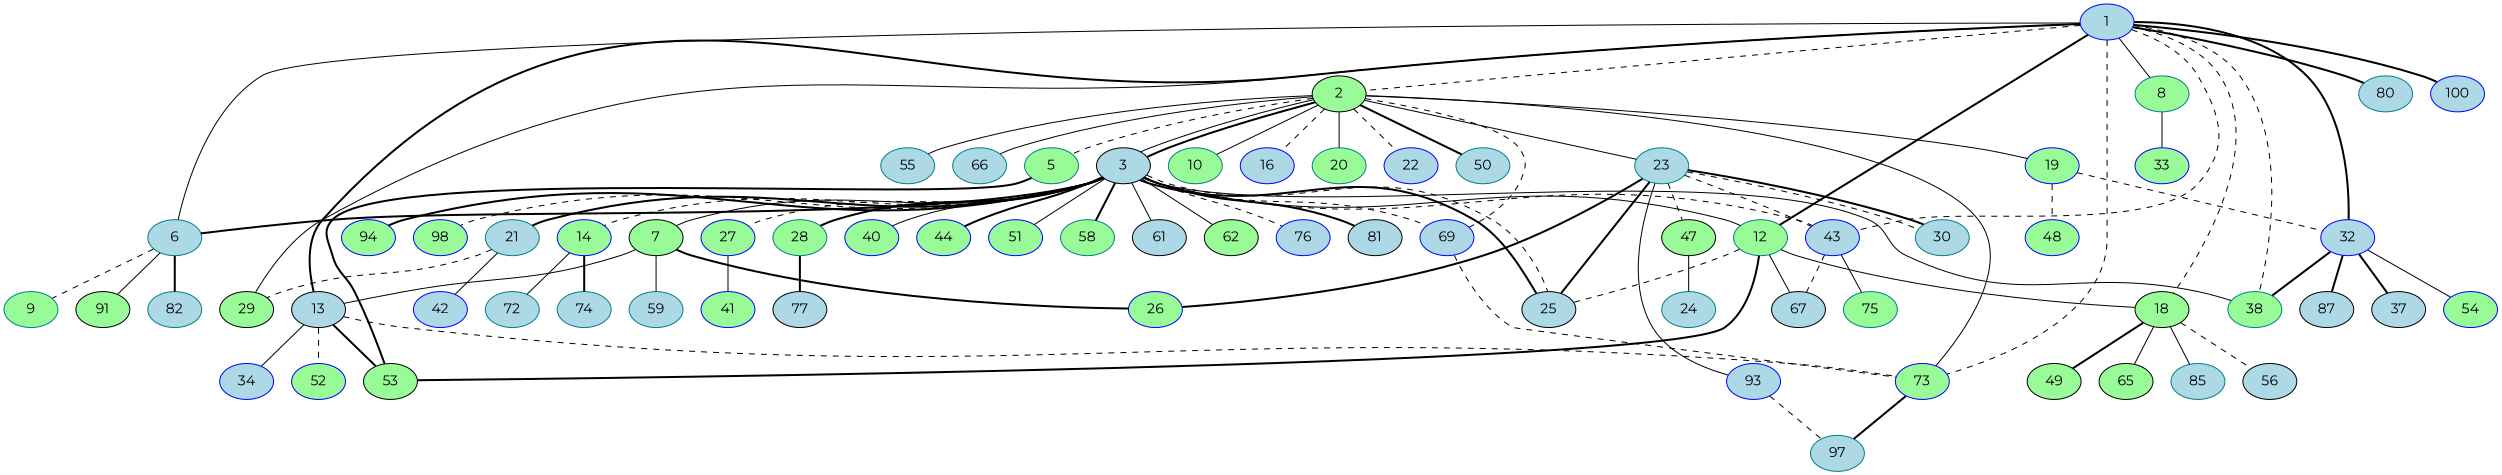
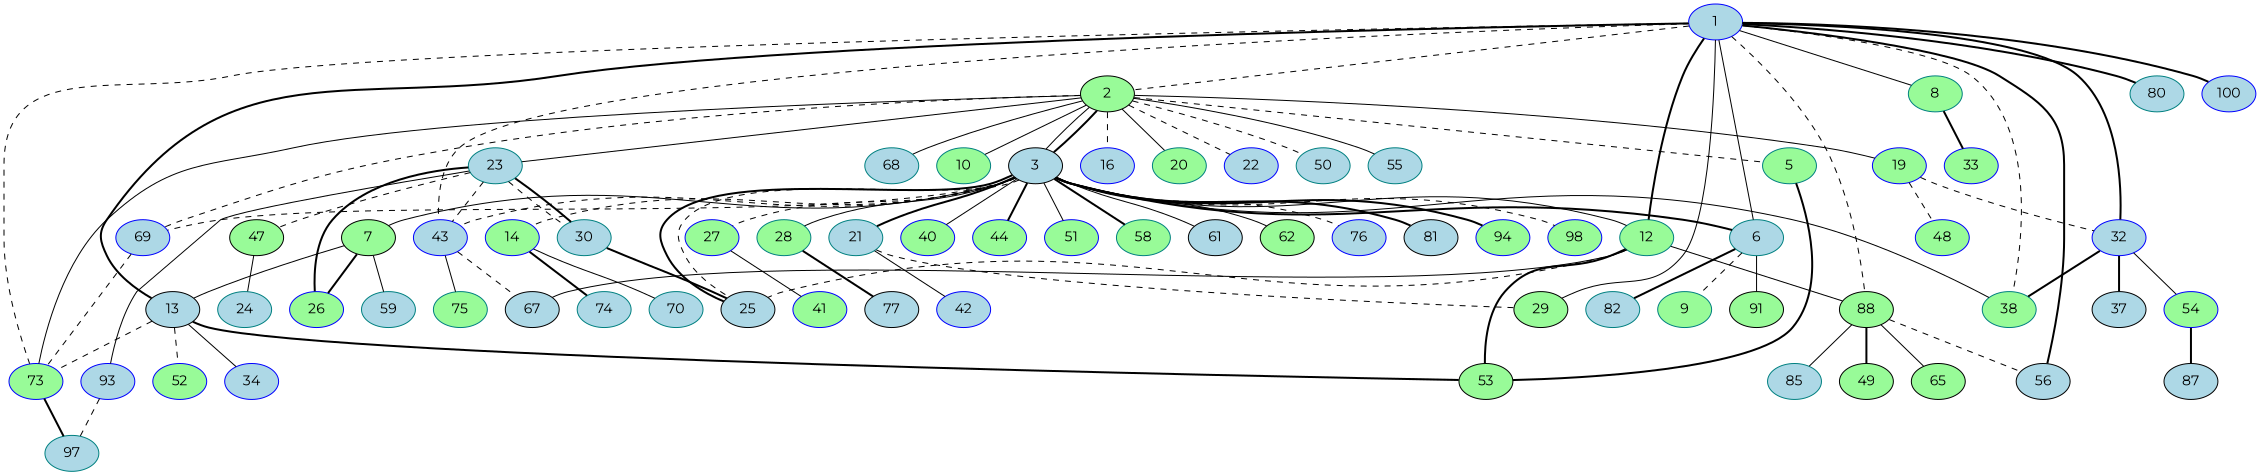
edge "1" -- "56": added
edge "2" -- "50": style bold -> dashed
edge "8" -- "33": style solid -> bold
node "66": label "66" -> "68"
edge "3" -- "28": style bold -> solid
edge "23" -- "25": now "30" -- "25"
edge "32" -- "87": now "54" -- "87"
node "72": label "72" -> "70"
node "18": label "18" -> "88"
